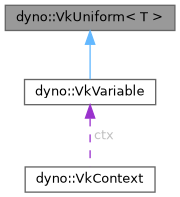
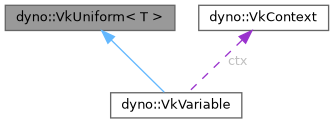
edge "dyno::VkContext" -> "dyno::VkVariable": reversed
